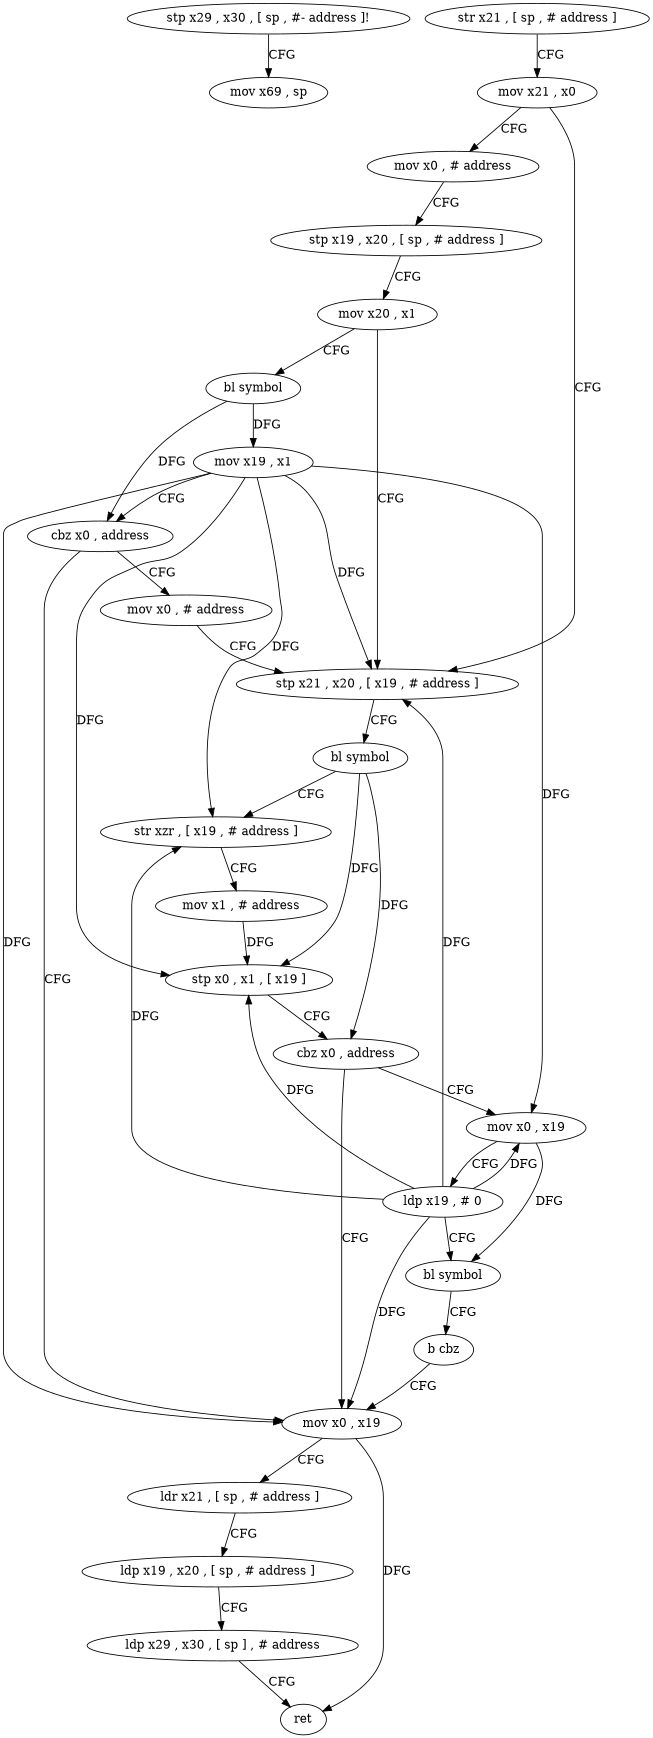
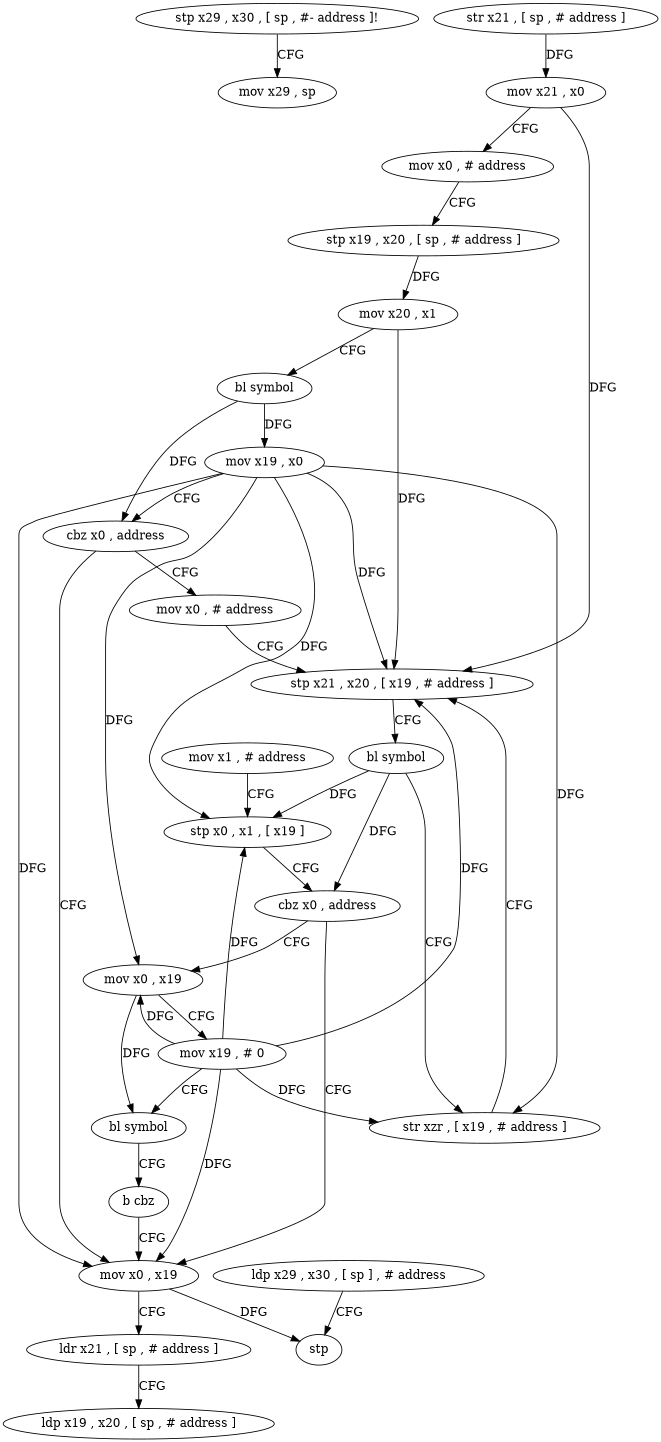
edge "str x21 , [ sp , # address ]" -> "mov x21 , x0": label "CFG" -> "DFG"
node "mov x69 , sp": label "mov x69 , sp" -> "mov x29 , sp"
edge "stp x19 , x20 , [ sp , # address ]" -> "mov x20 , x1": label "CFG" -> "DFG"
edge "mov x21 , x0" -> "stp x21 , x20 , [ x19 , # address ]": label "CFG" -> "DFG"
node "mov x19 , x1": label "mov x19 , x1" -> "mov x19 , x0"
edge "mov x20 , x1" -> "stp x21 , x20 , [ x19 , # address ]": label "CFG" -> "DFG"
edge "str xzr , [ x19 , # address ]" -> "mov x1 , # address": now "str xzr , [ x19 , # address ]" -> "stp x21 , x20 , [ x19 , # address ]"
edge "mov x1 , # address" -> "stp x0 , x1 , [ x19 ]": label "DFG" -> "CFG"
node "ldp x19 , # 0": label "ldp x19 , # 0" -> "mov x19 , # 0"
edge "ldp x19 , x20 , [ sp , # address ]" -> "ldp x29 , x30 , [ sp ] , # address": removed, label "CFG"
node "ret": label "ret" -> "stp"
